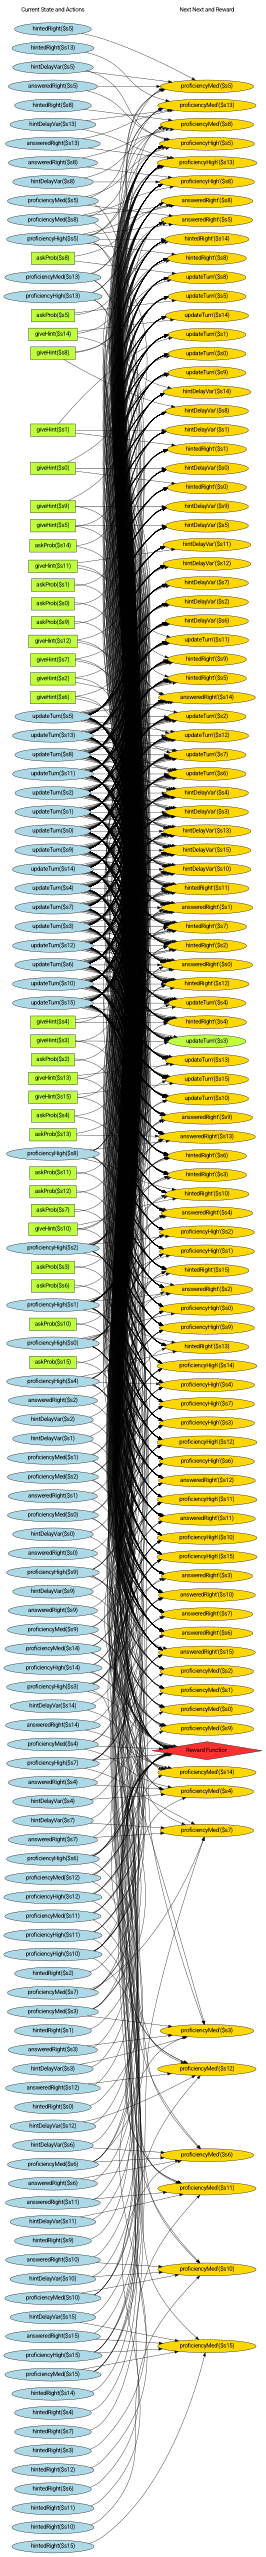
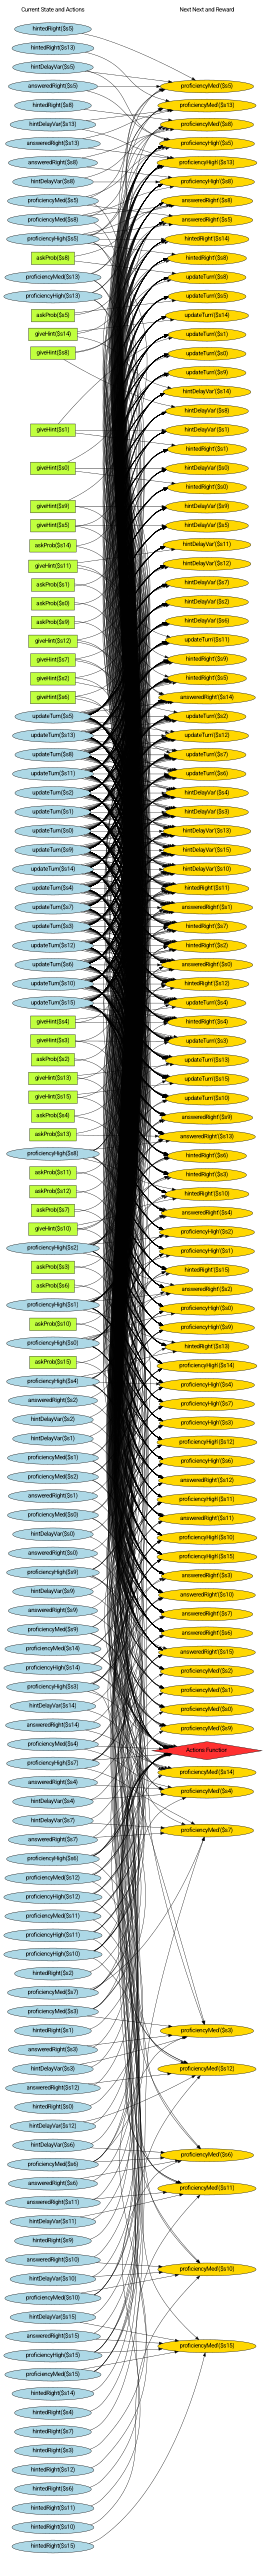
node "updateTurn'($s3)": fillcolor olivedrab1 -> gold1
node "Reward Function": label "Reward Function" -> "Actions Function"
